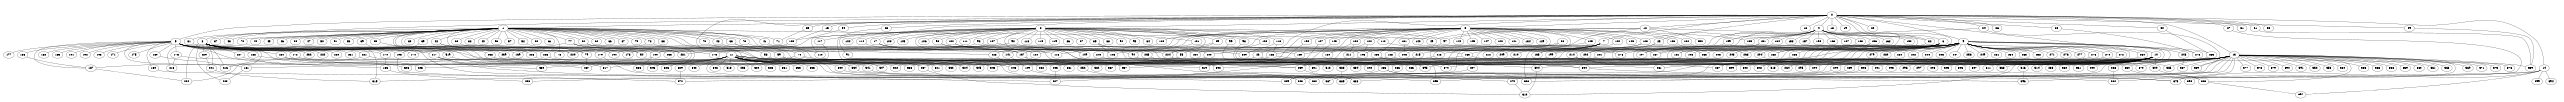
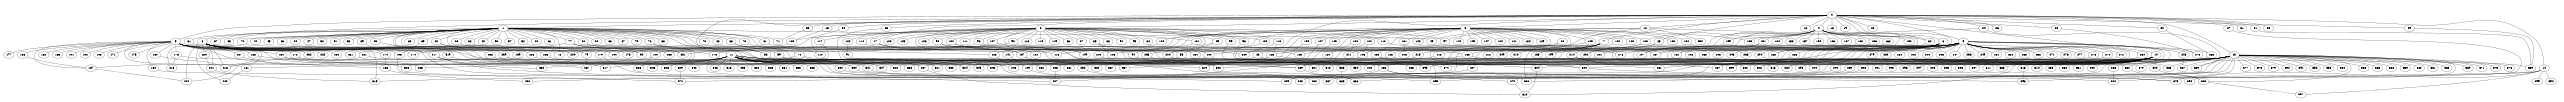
edge "2" -- "91": now "104" -- "91"
edge "72" -- "169": now "72" -- "58"
edge "7" -- "165": now "148" -- "165"
edge "136" -- "253": removed
edge "76" -- "74": now "1" -- "74"
node "286": removed
